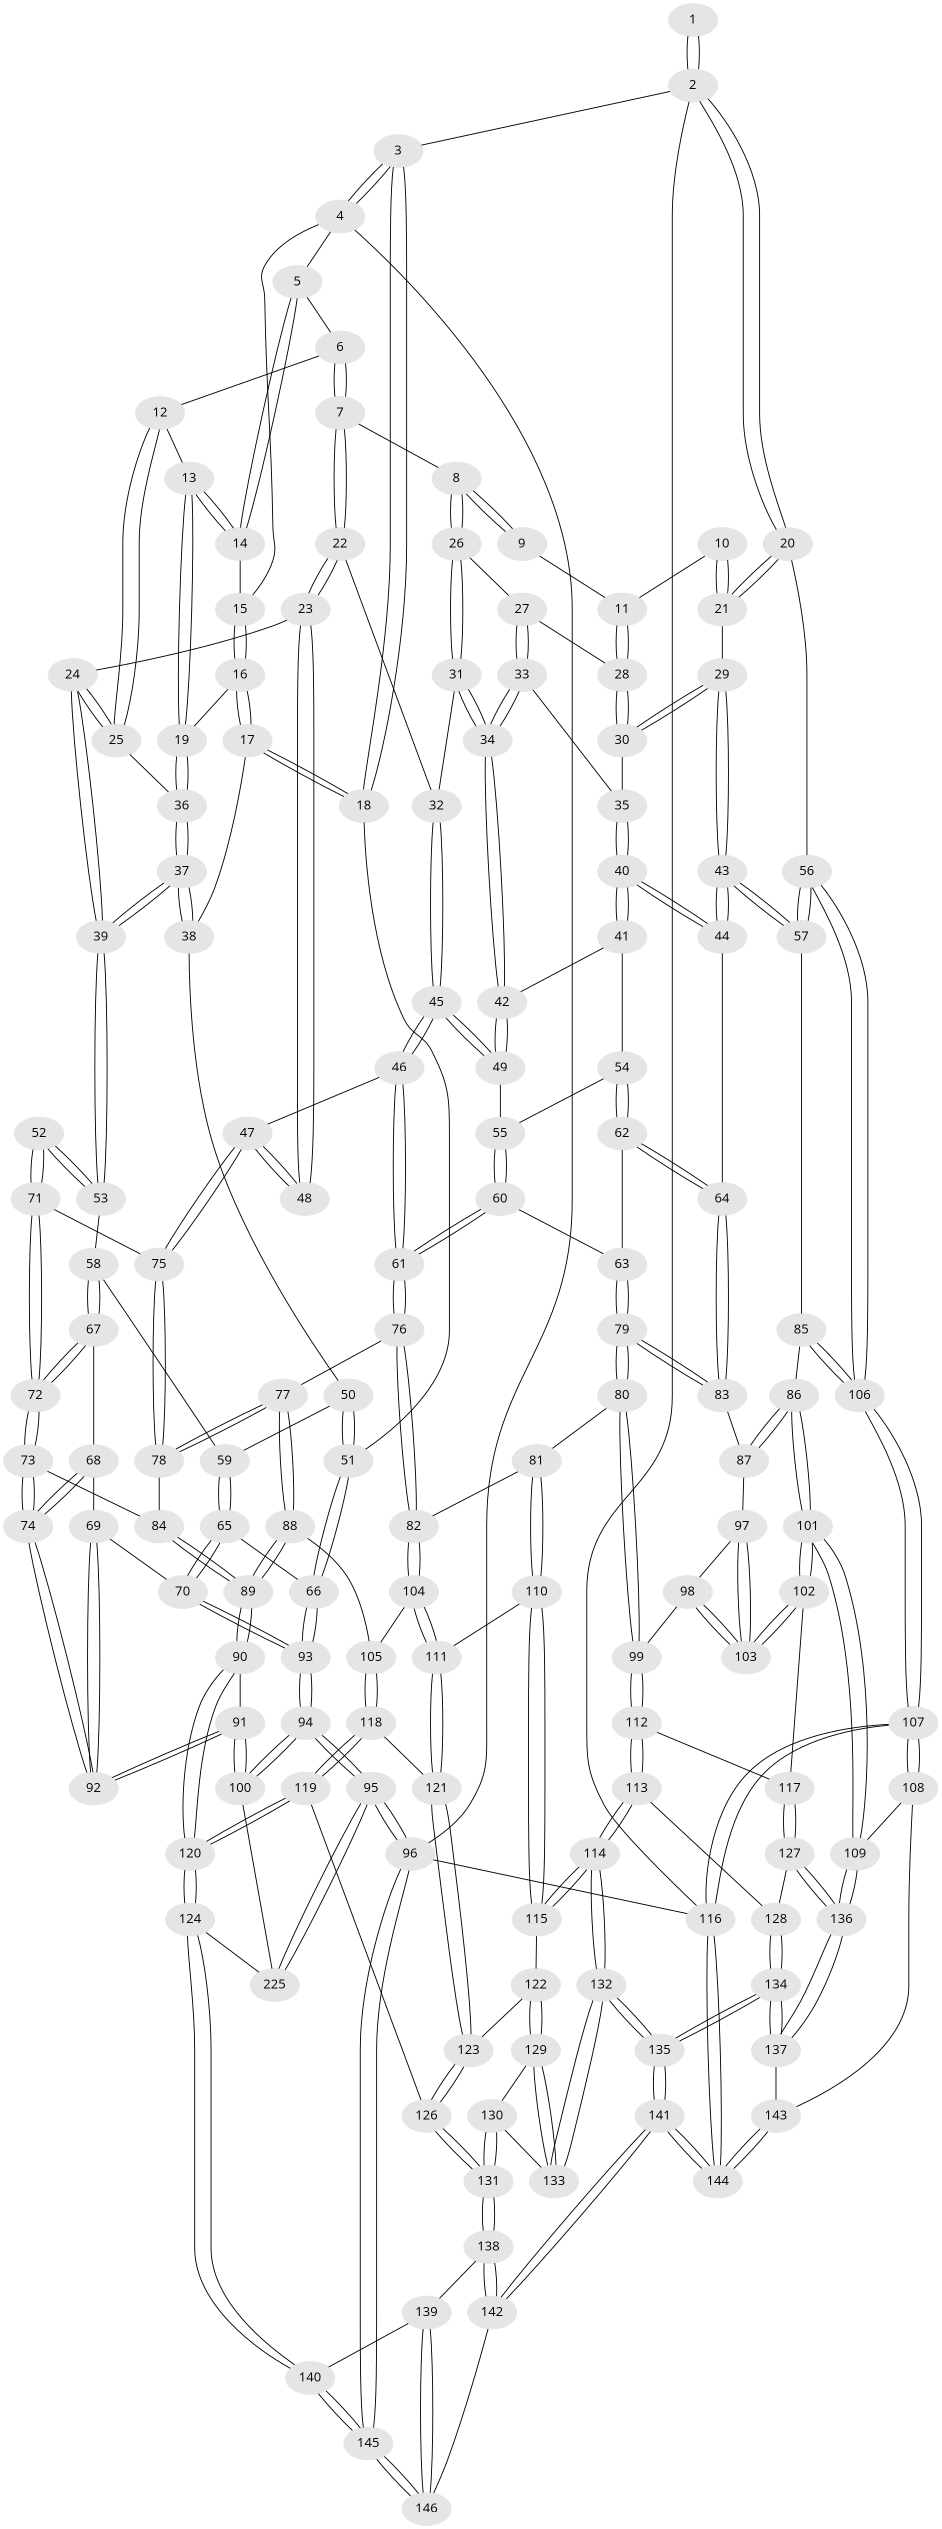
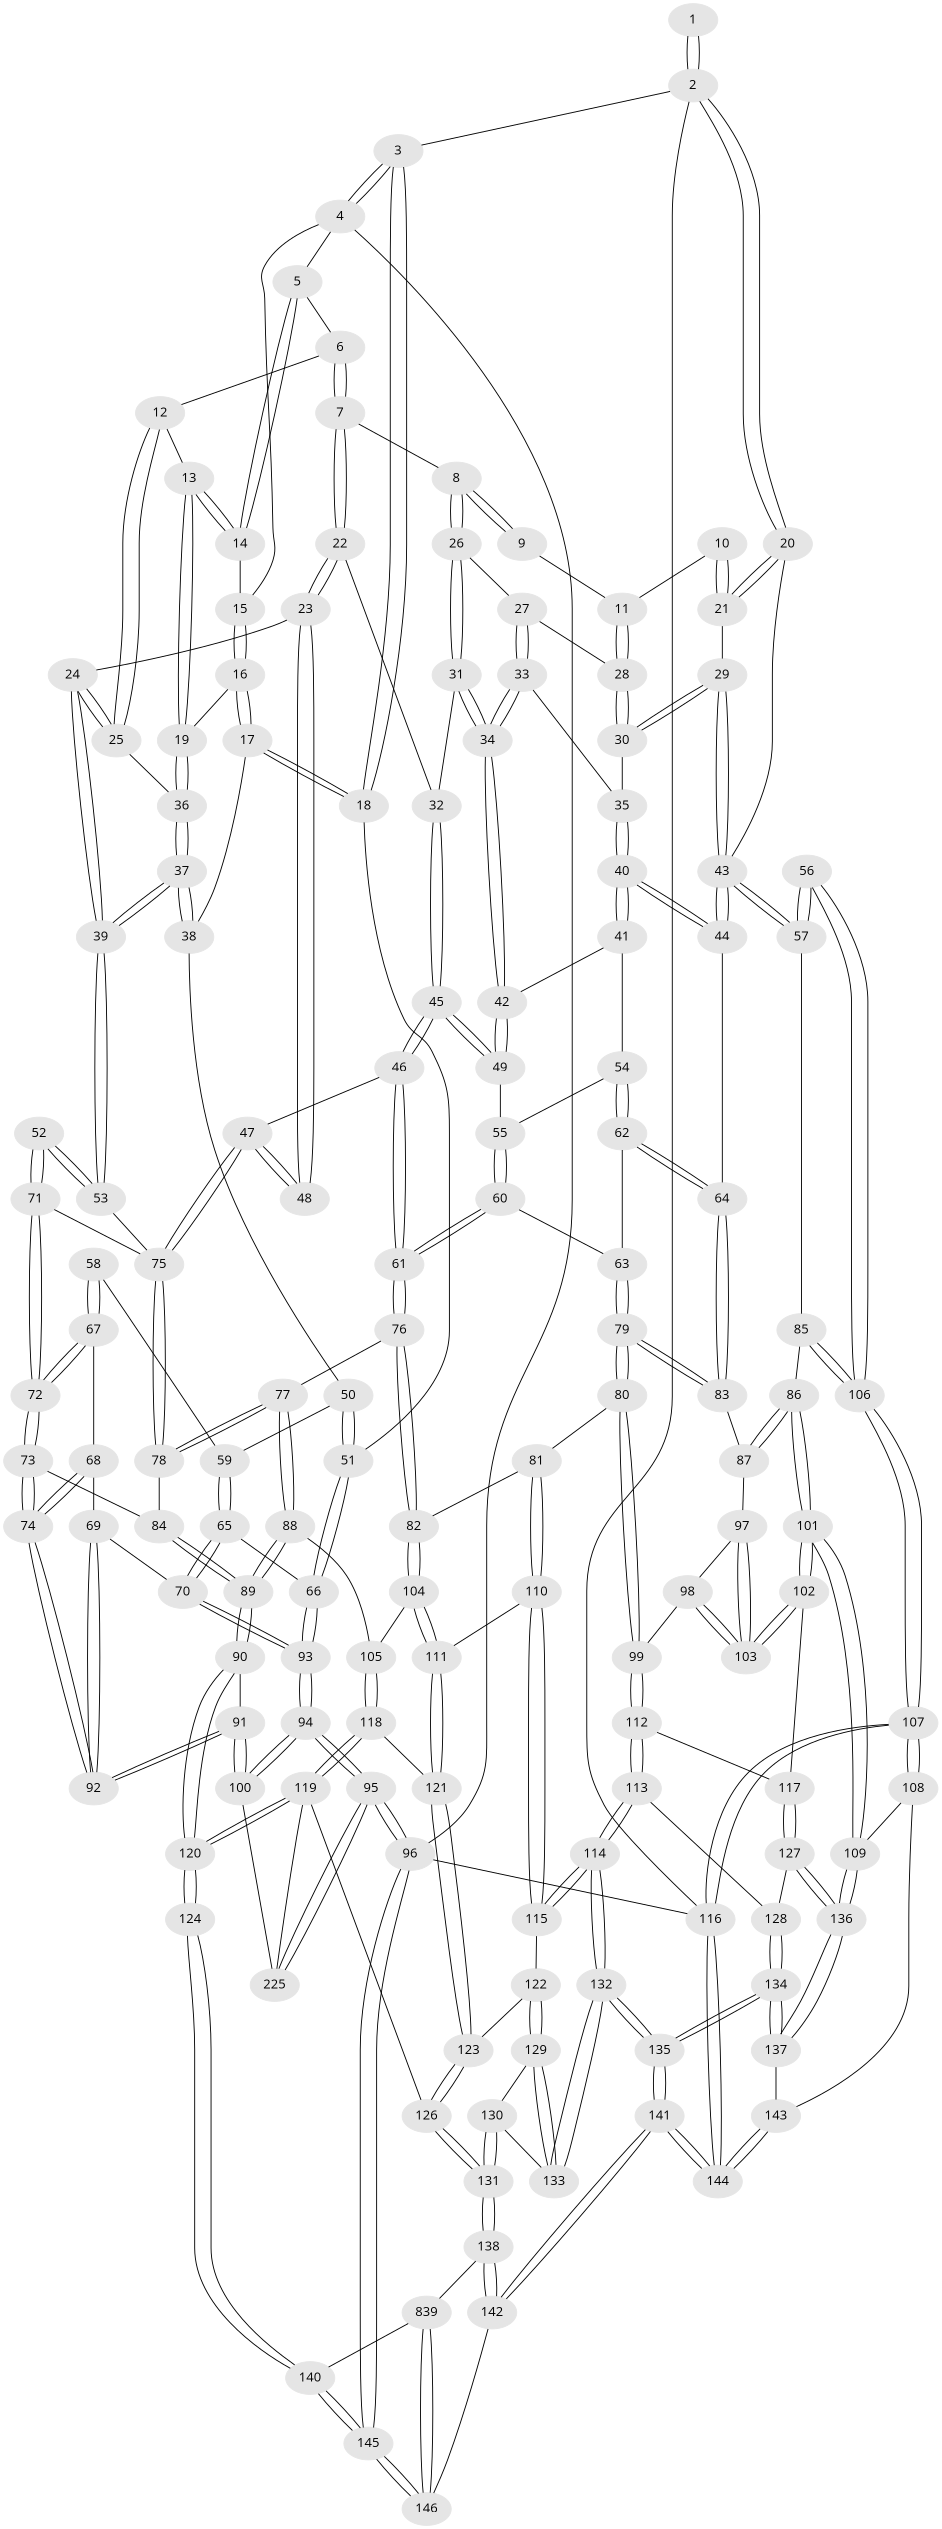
edge "20" -- "56": now "20" -- "43"
edge "53" -- "58": now "53" -- "75"
edge "124" -- "225": now "119" -- "225"
node "139": label "139" -> "839"
